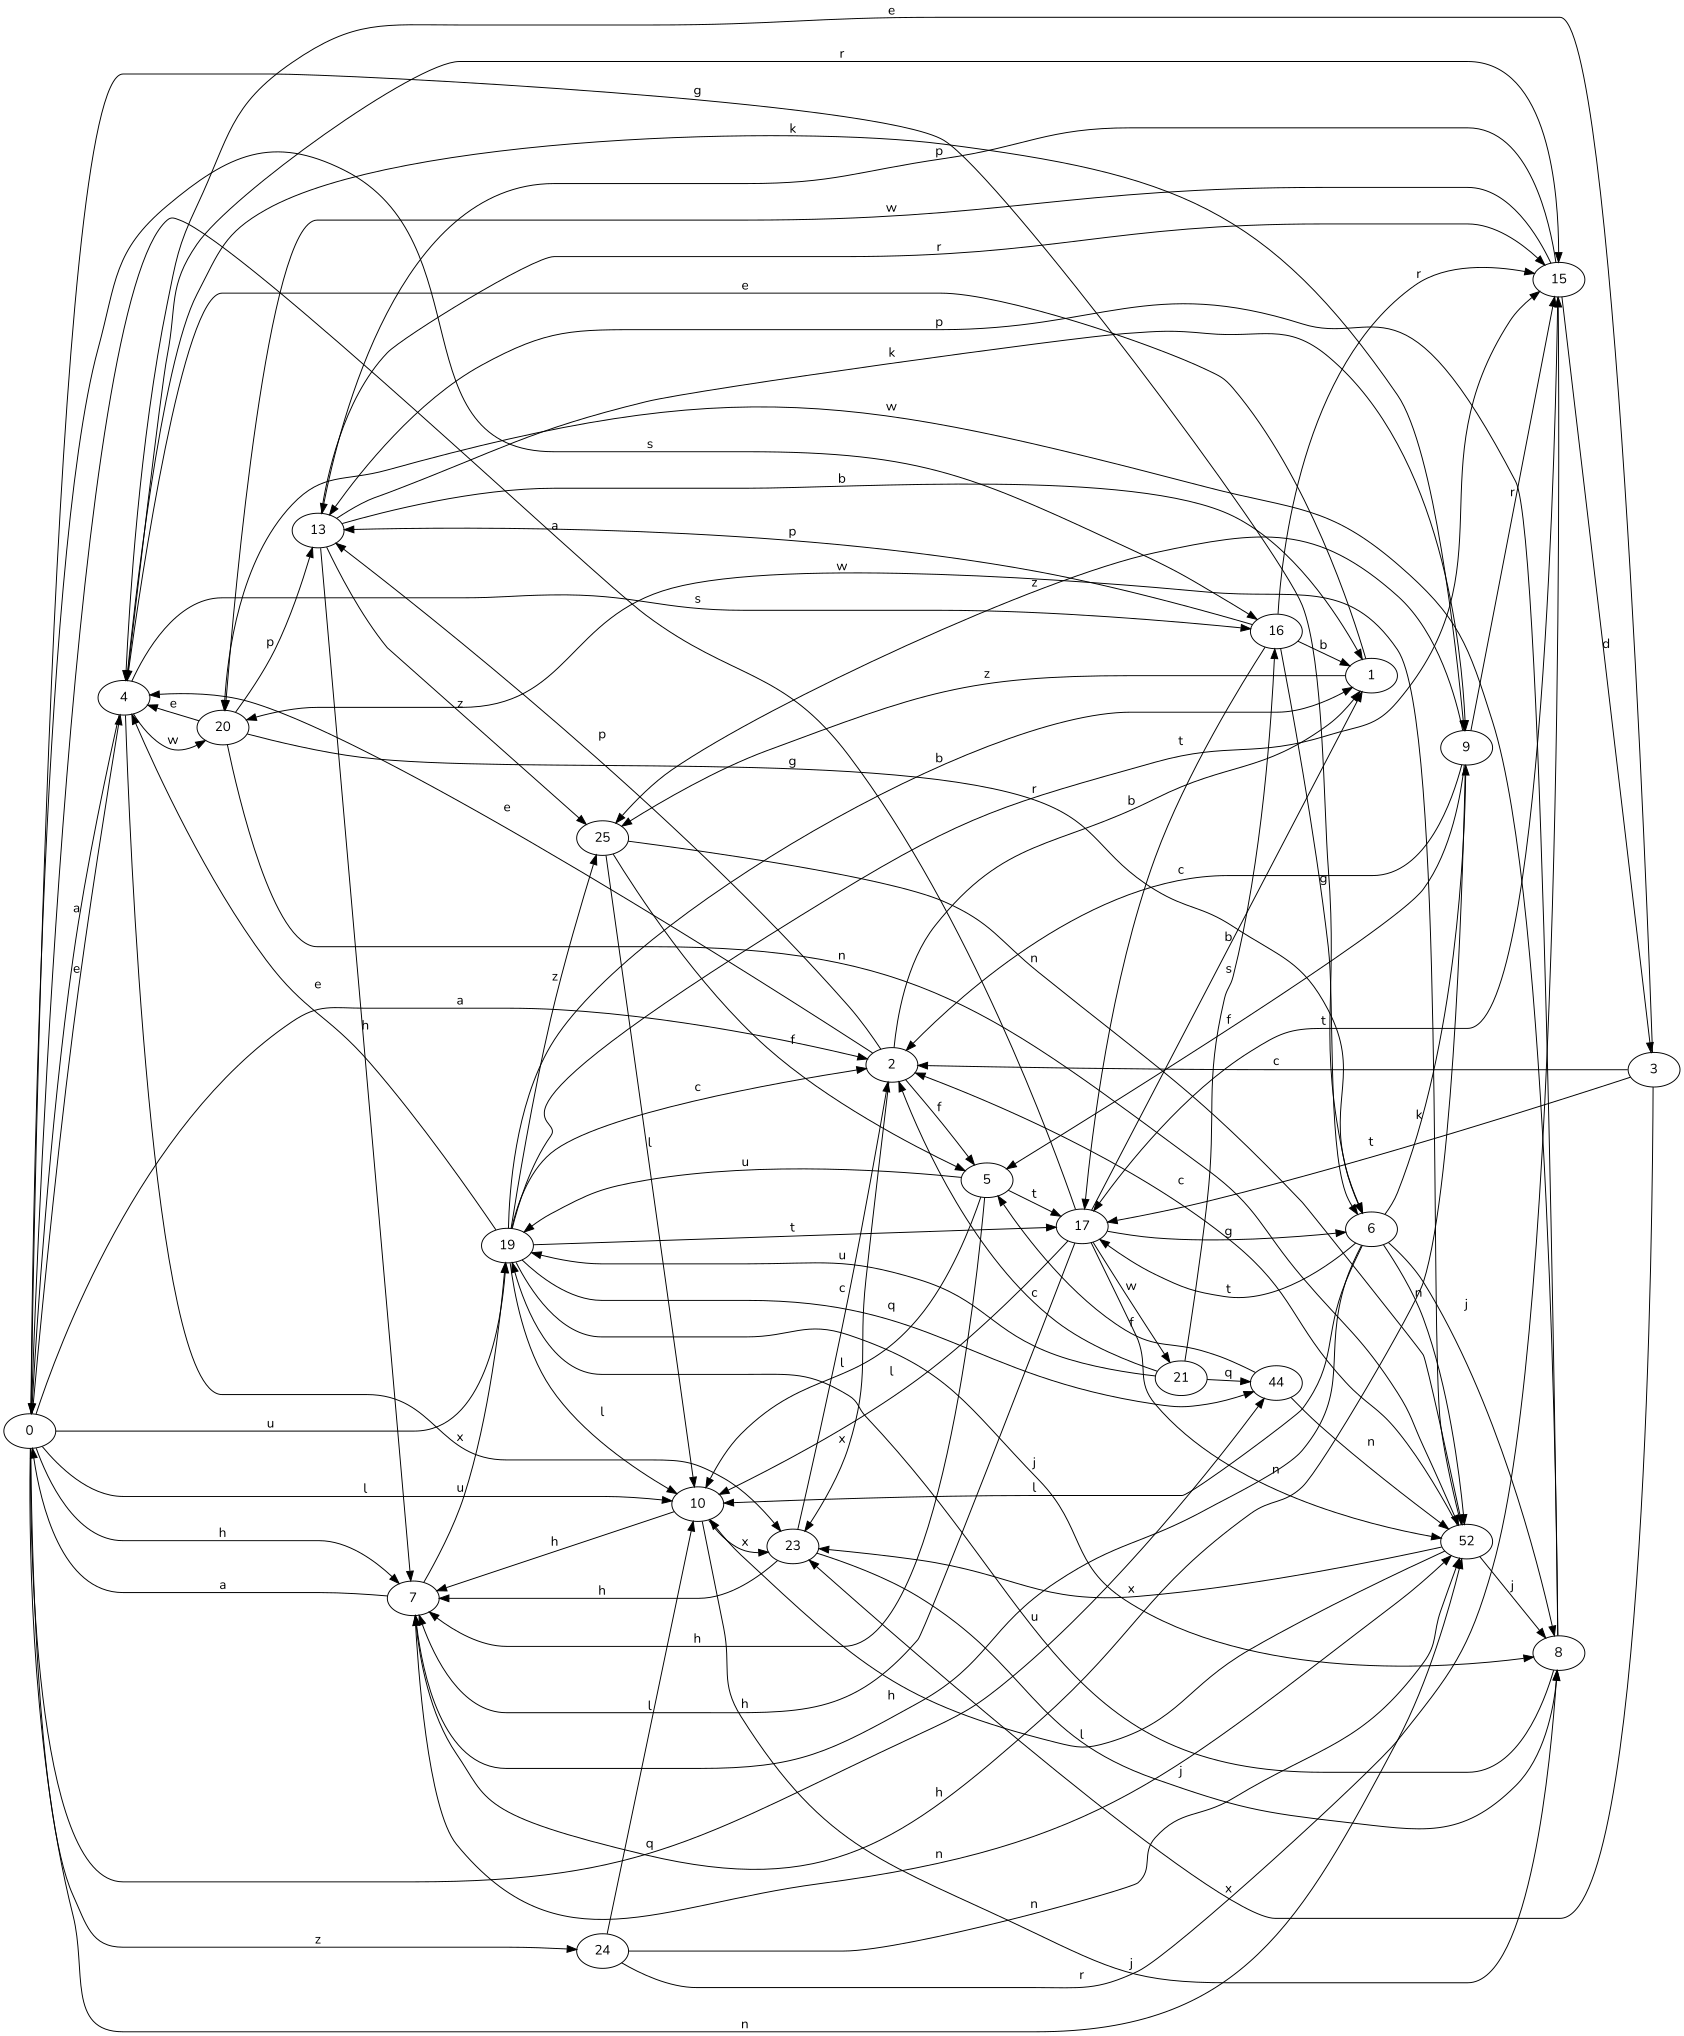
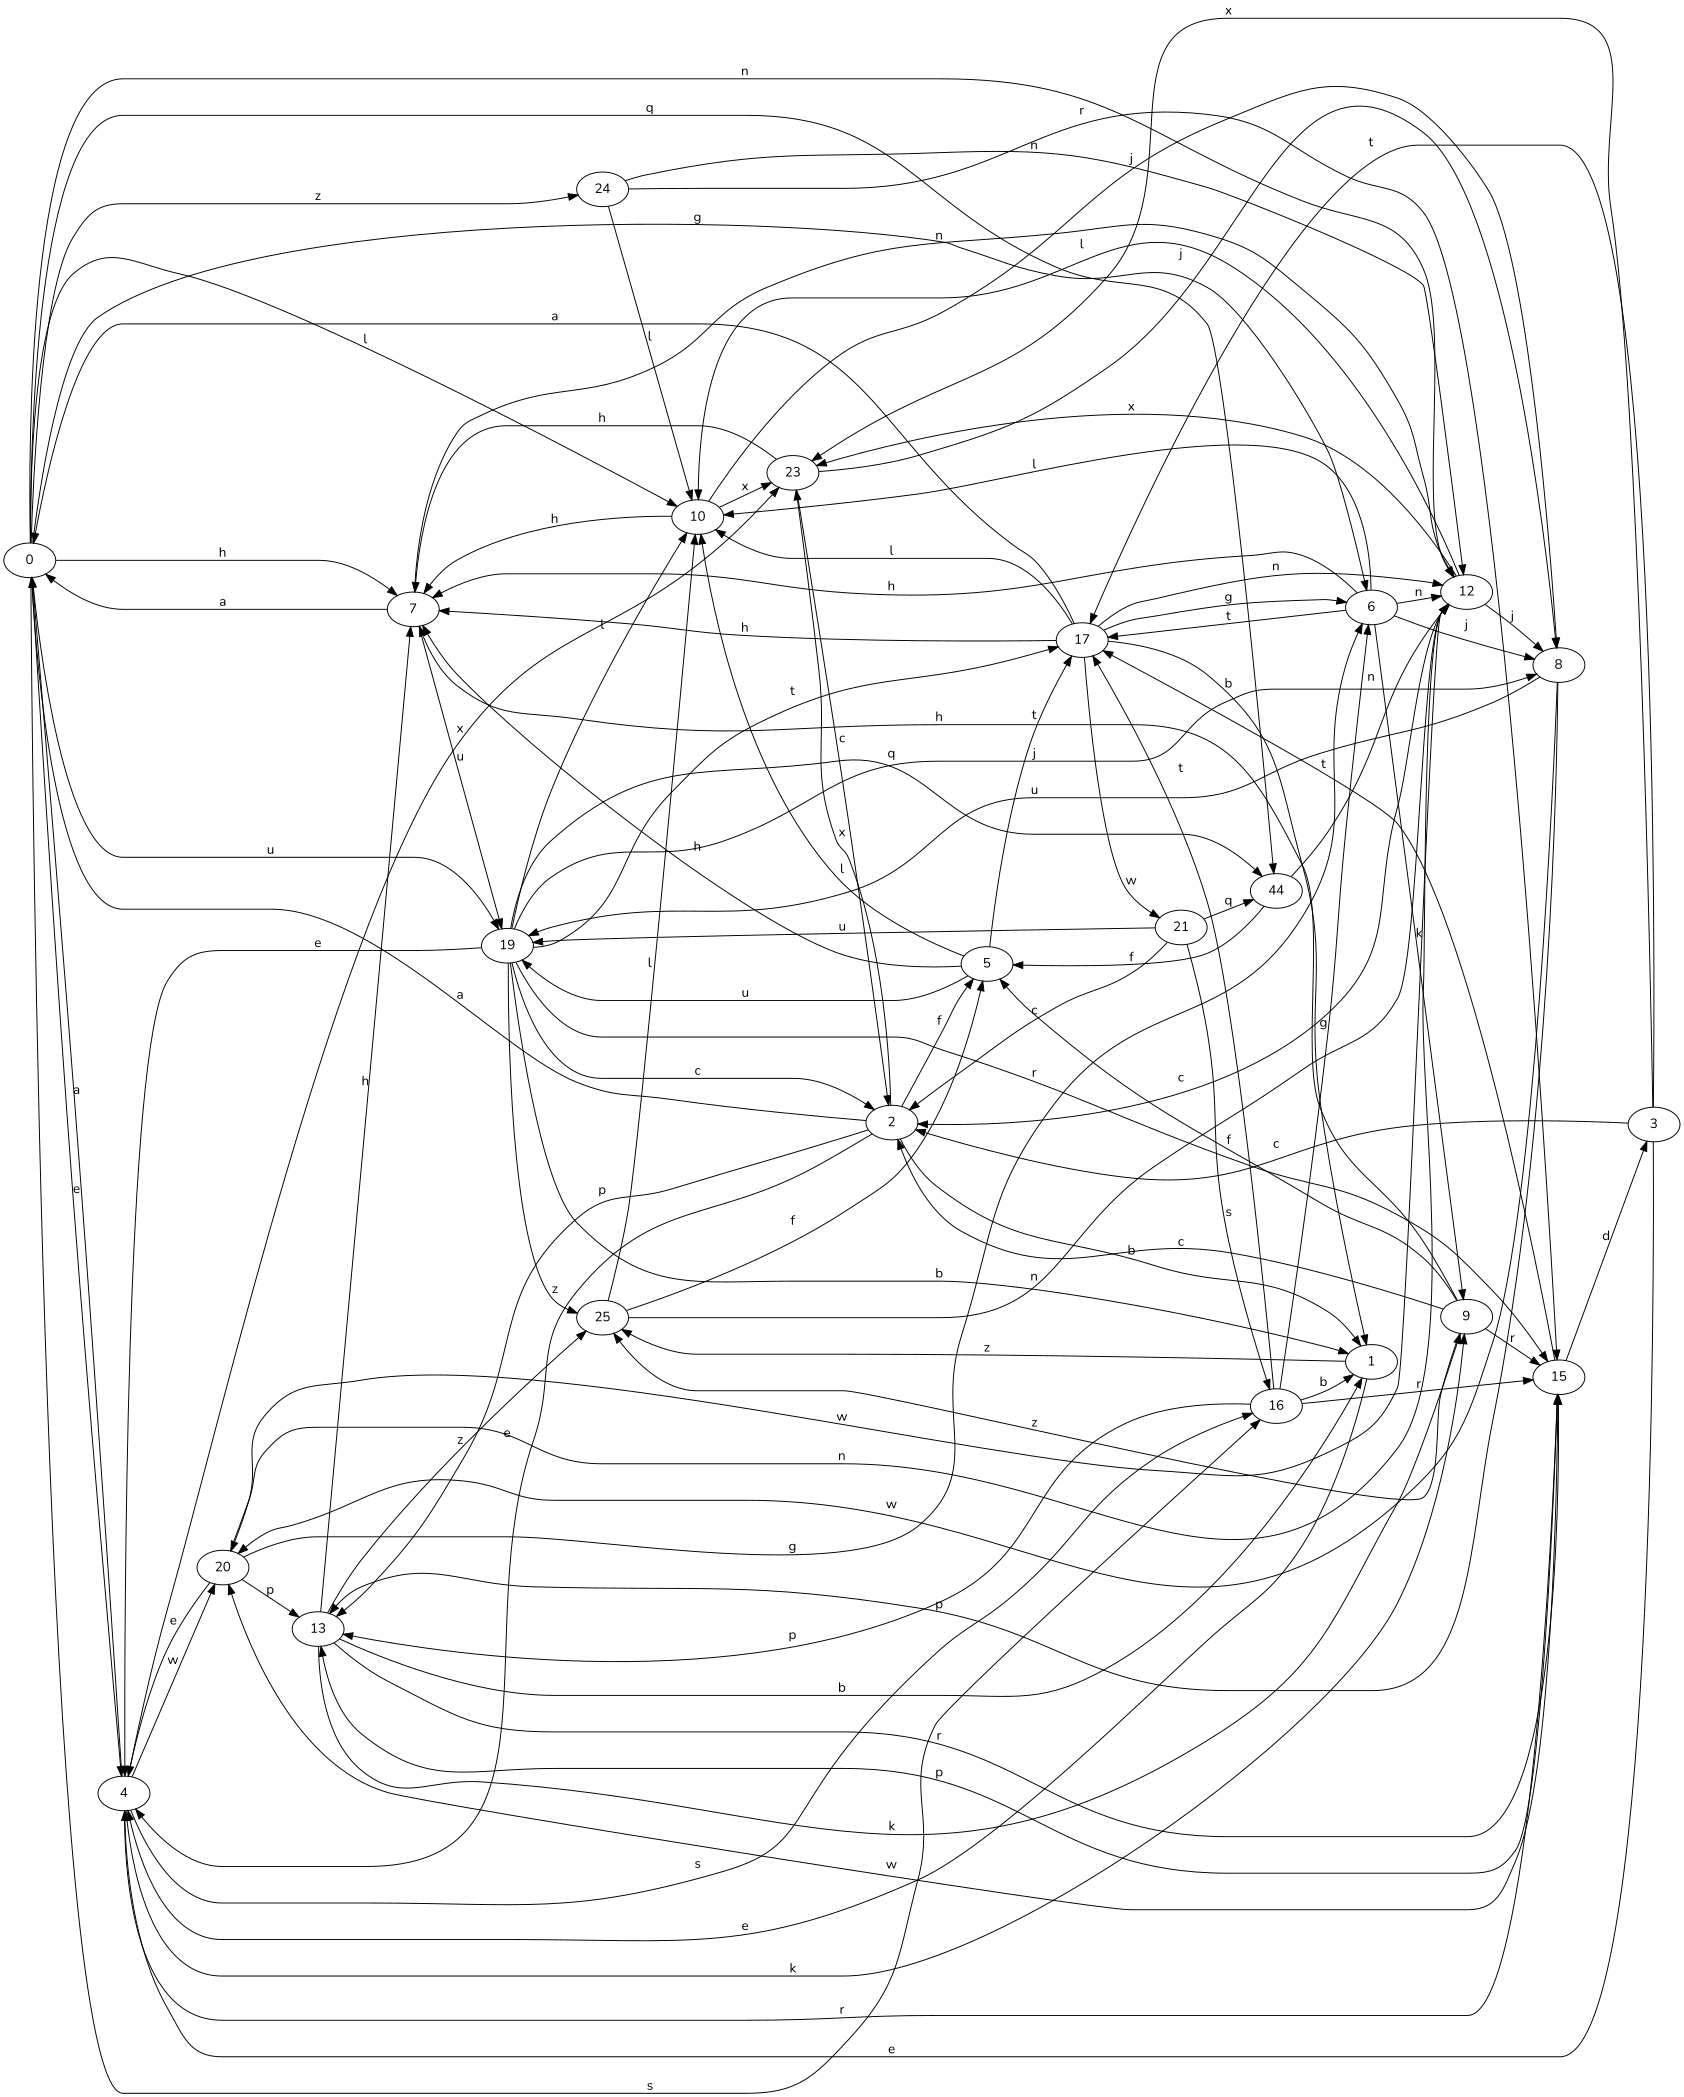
edge "0" -> "2": reversed
node "52": label "52" -> "12"
